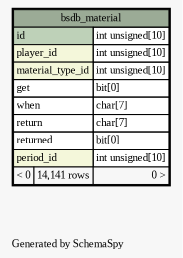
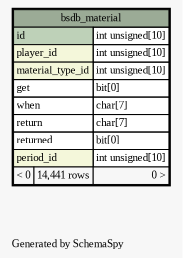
node "bsdb_material": text "14,141 rows" -> "14,441 rows"
